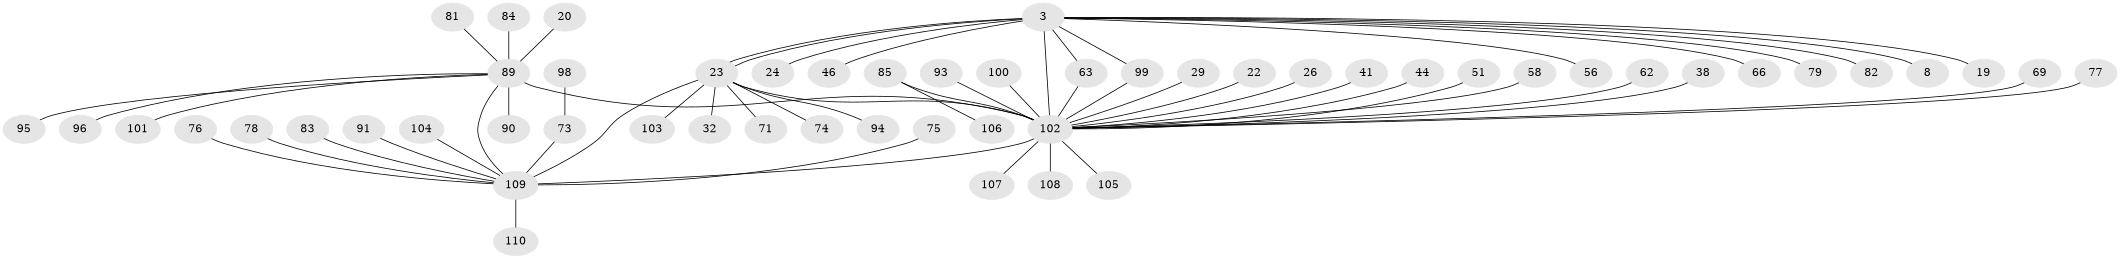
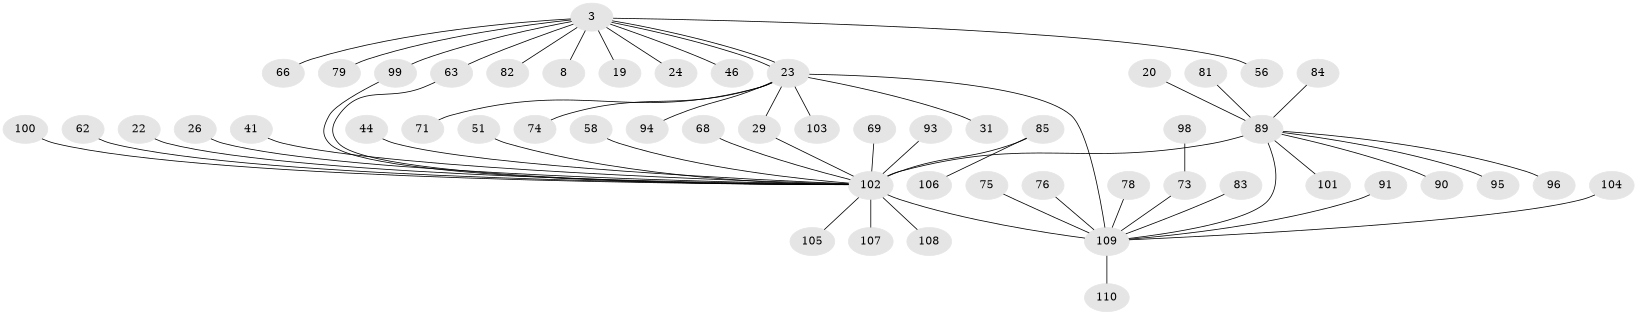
edge "3" -- "102": removed
node "38": label "38" -> "68"
node "77": removed
edge "23" -- "102": now "23" -- "29"
node "32": label "32" -> "31"
